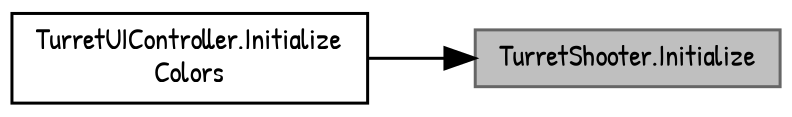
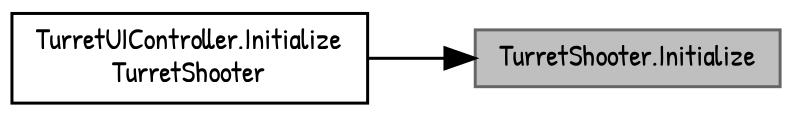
node "TurretUIController.Initialize Colors": label "TurretUIController.Initialize Colors" -> "TurretUIController.Initialize TurretShooter"
